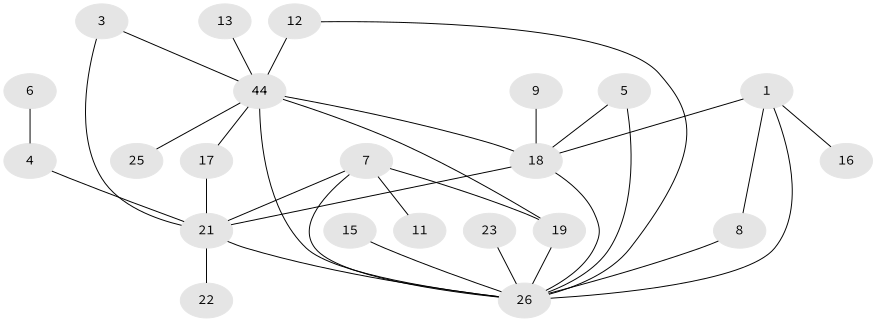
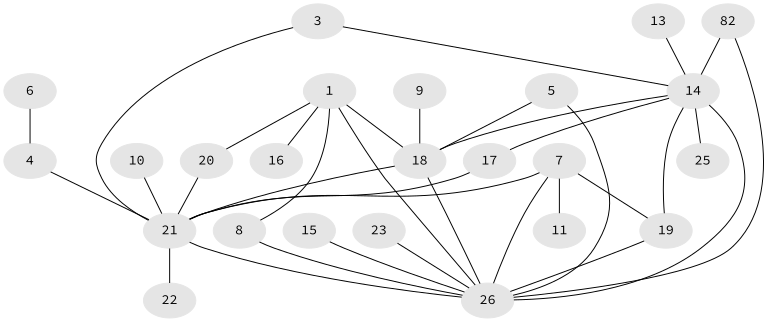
node "12": label "12" -> "82"
node "44": label "44" -> "14"
node "10": added
node "20": added
